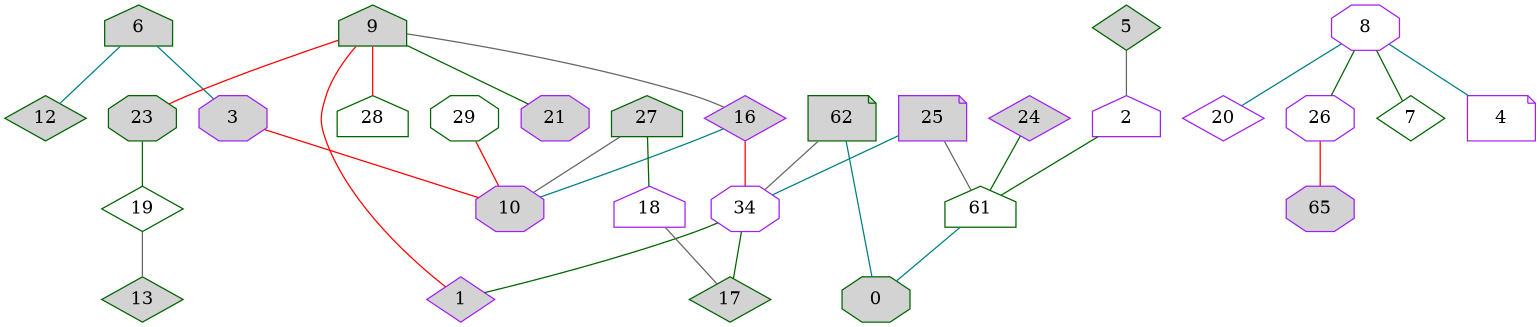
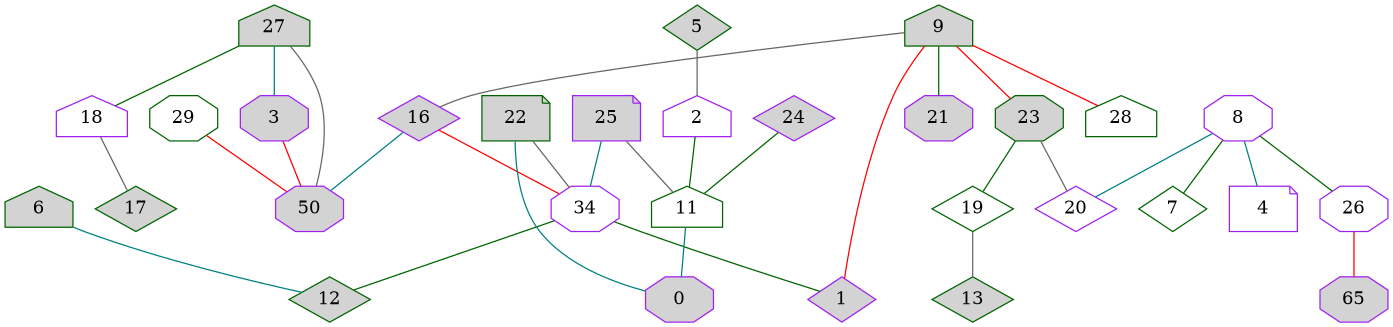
edge "6" -- "3": now "27" -- "3"
node "62": label "62" -> "22"
edge "23" -- "20": added
node "10": label "10" -> "50"
node "61": label "61" -> "11"
edge "34" -- "17": now "34" -- "12"
node "0": color darkgreen -> purple
